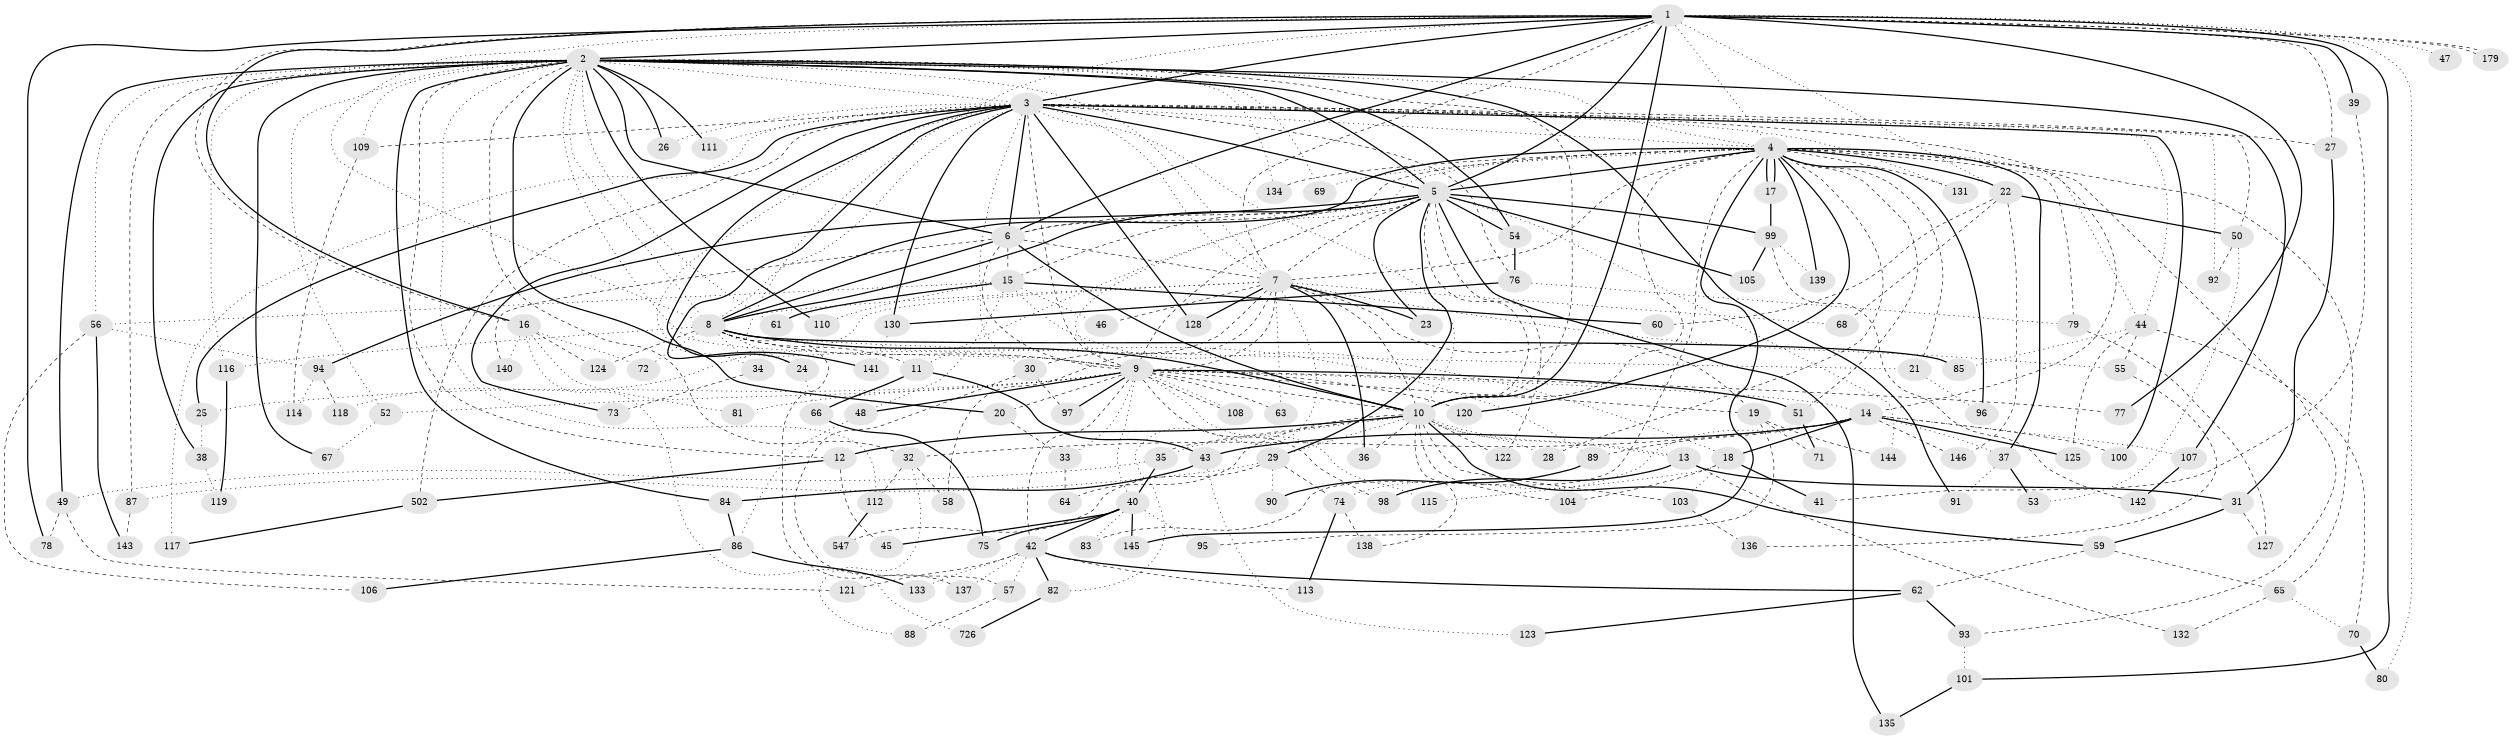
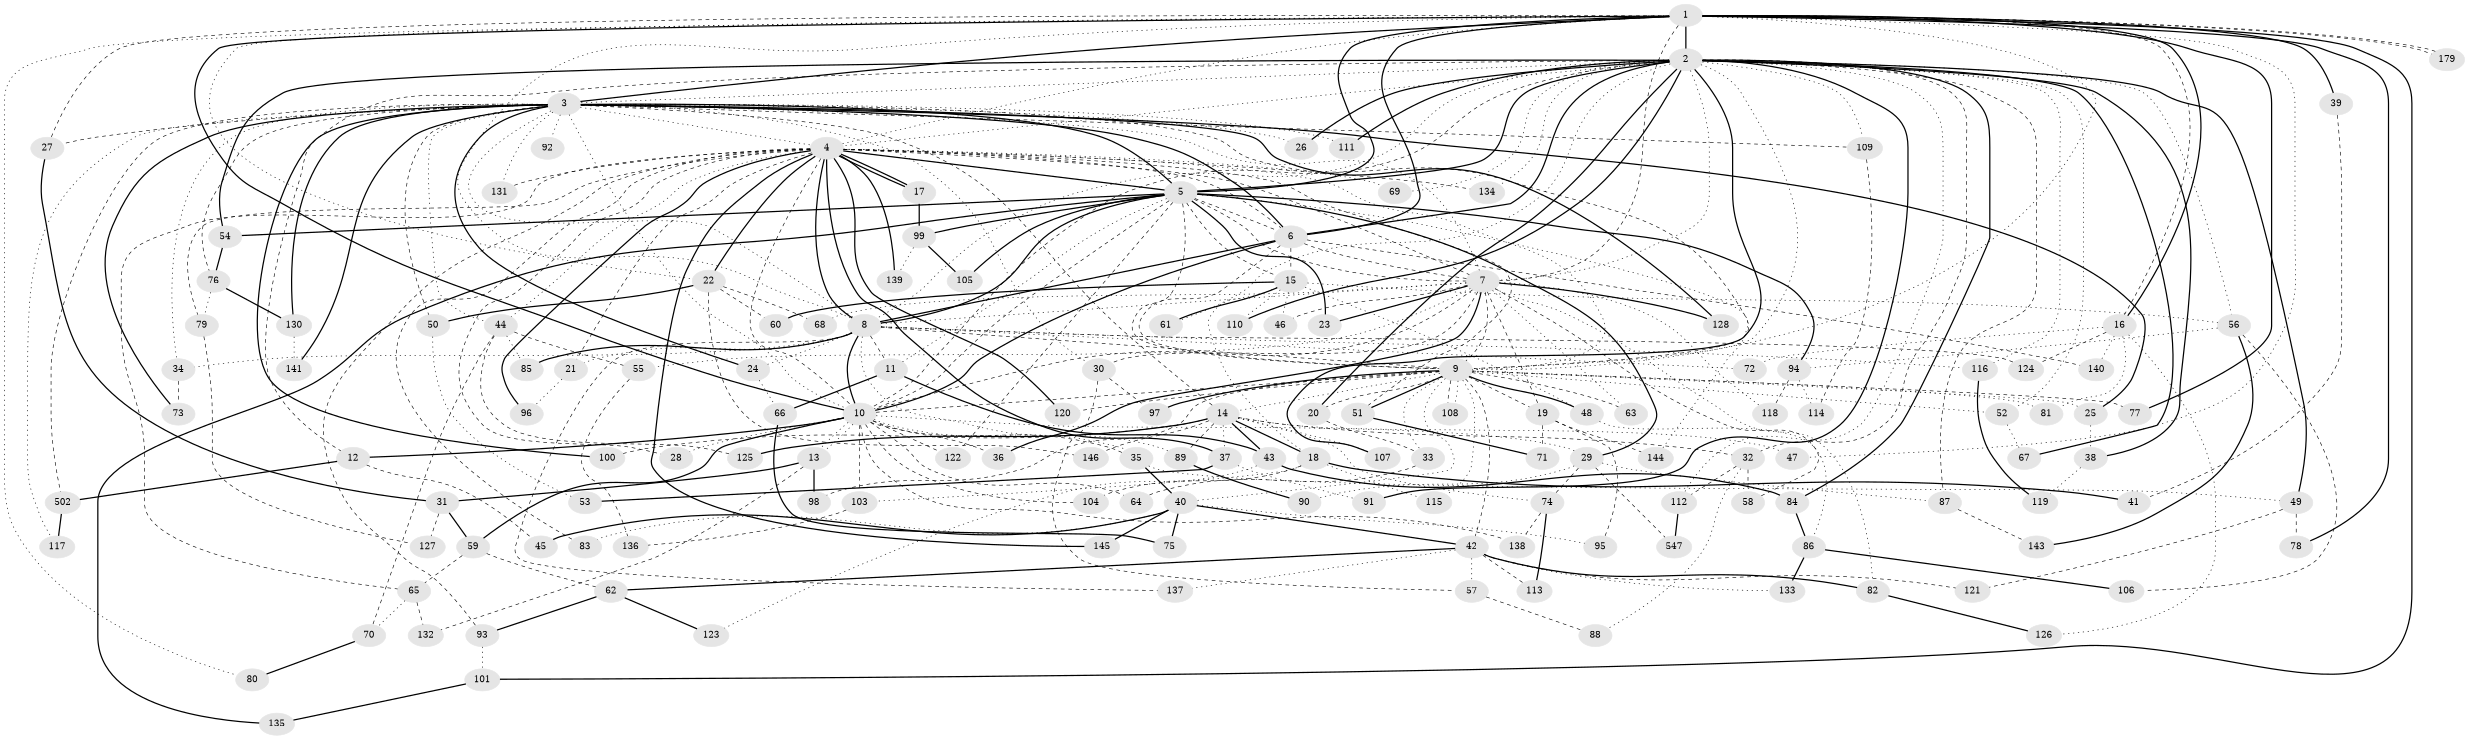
edge "50" -- "92": removed
edge "14" -- "47": added
node "142": removed
node "726": label "726" -> "126"
